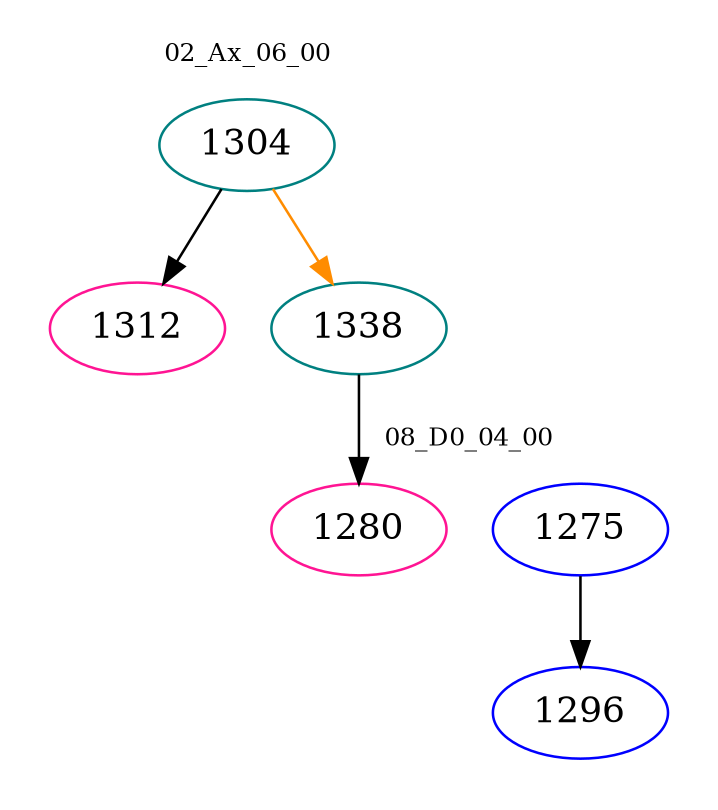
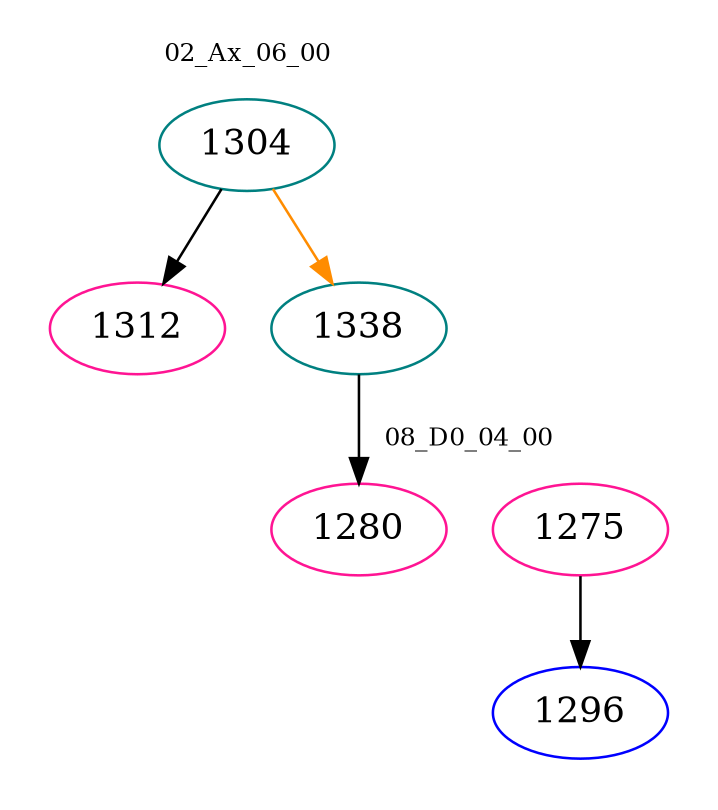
node "1275": color blue -> deeppink
